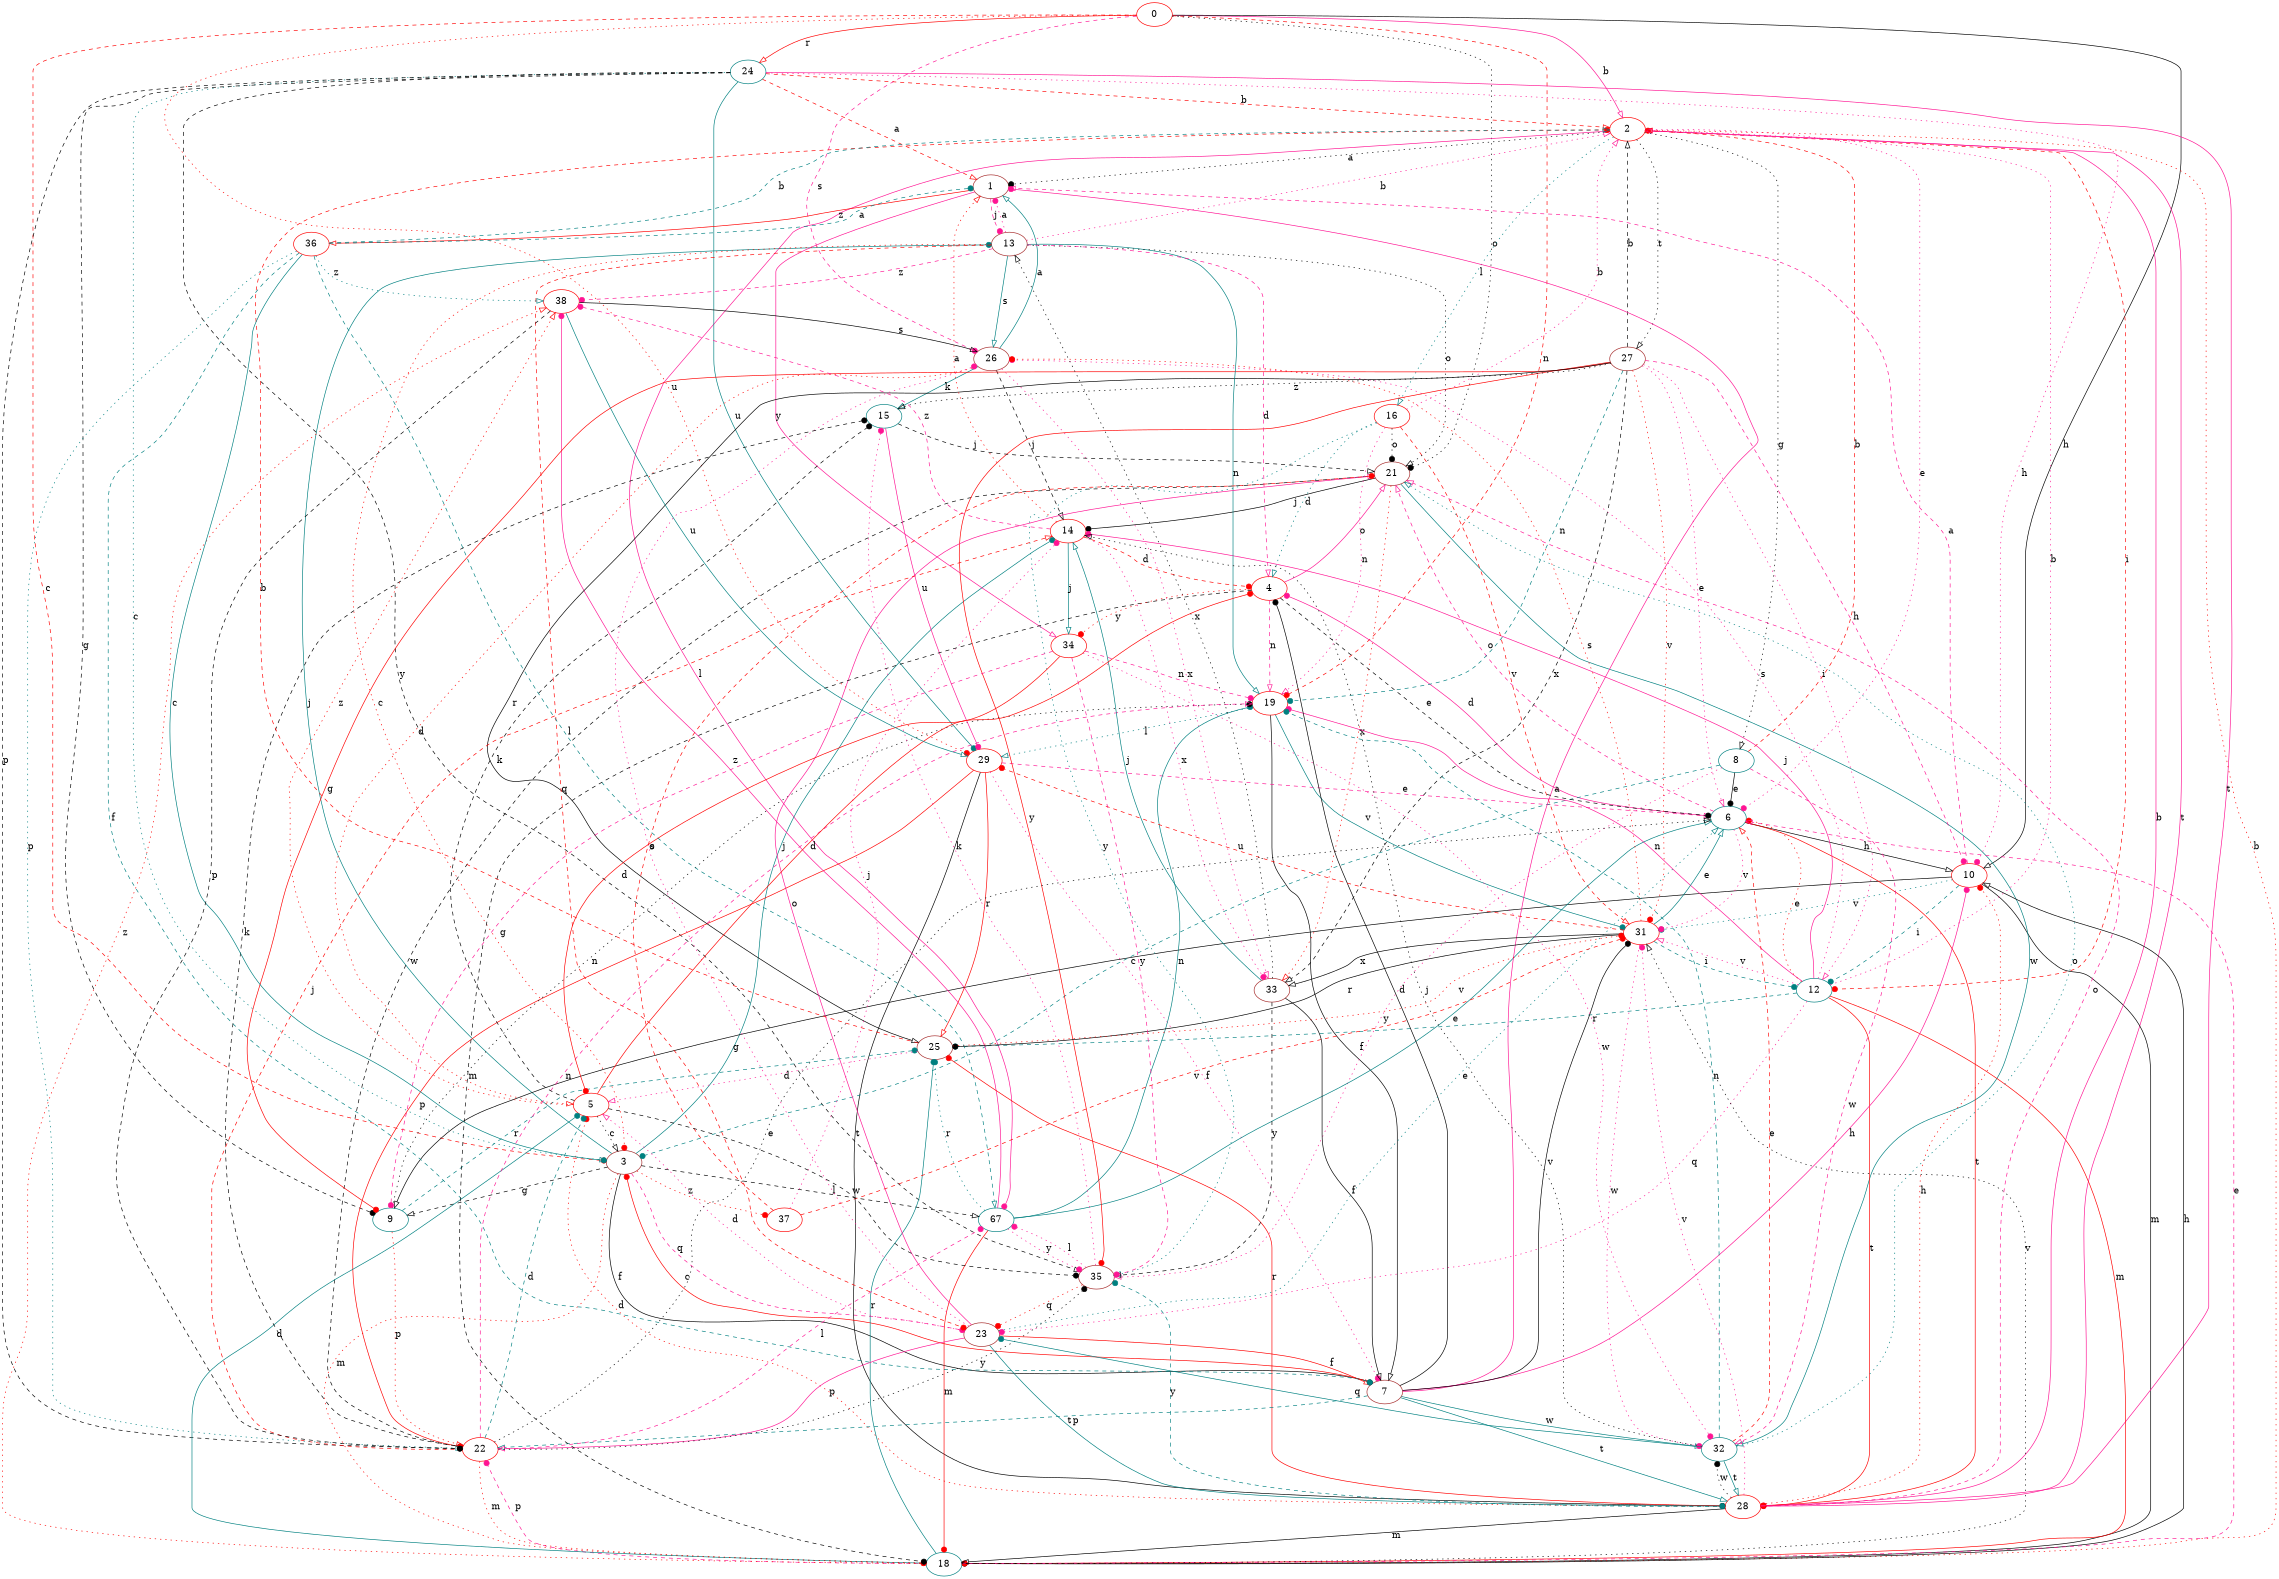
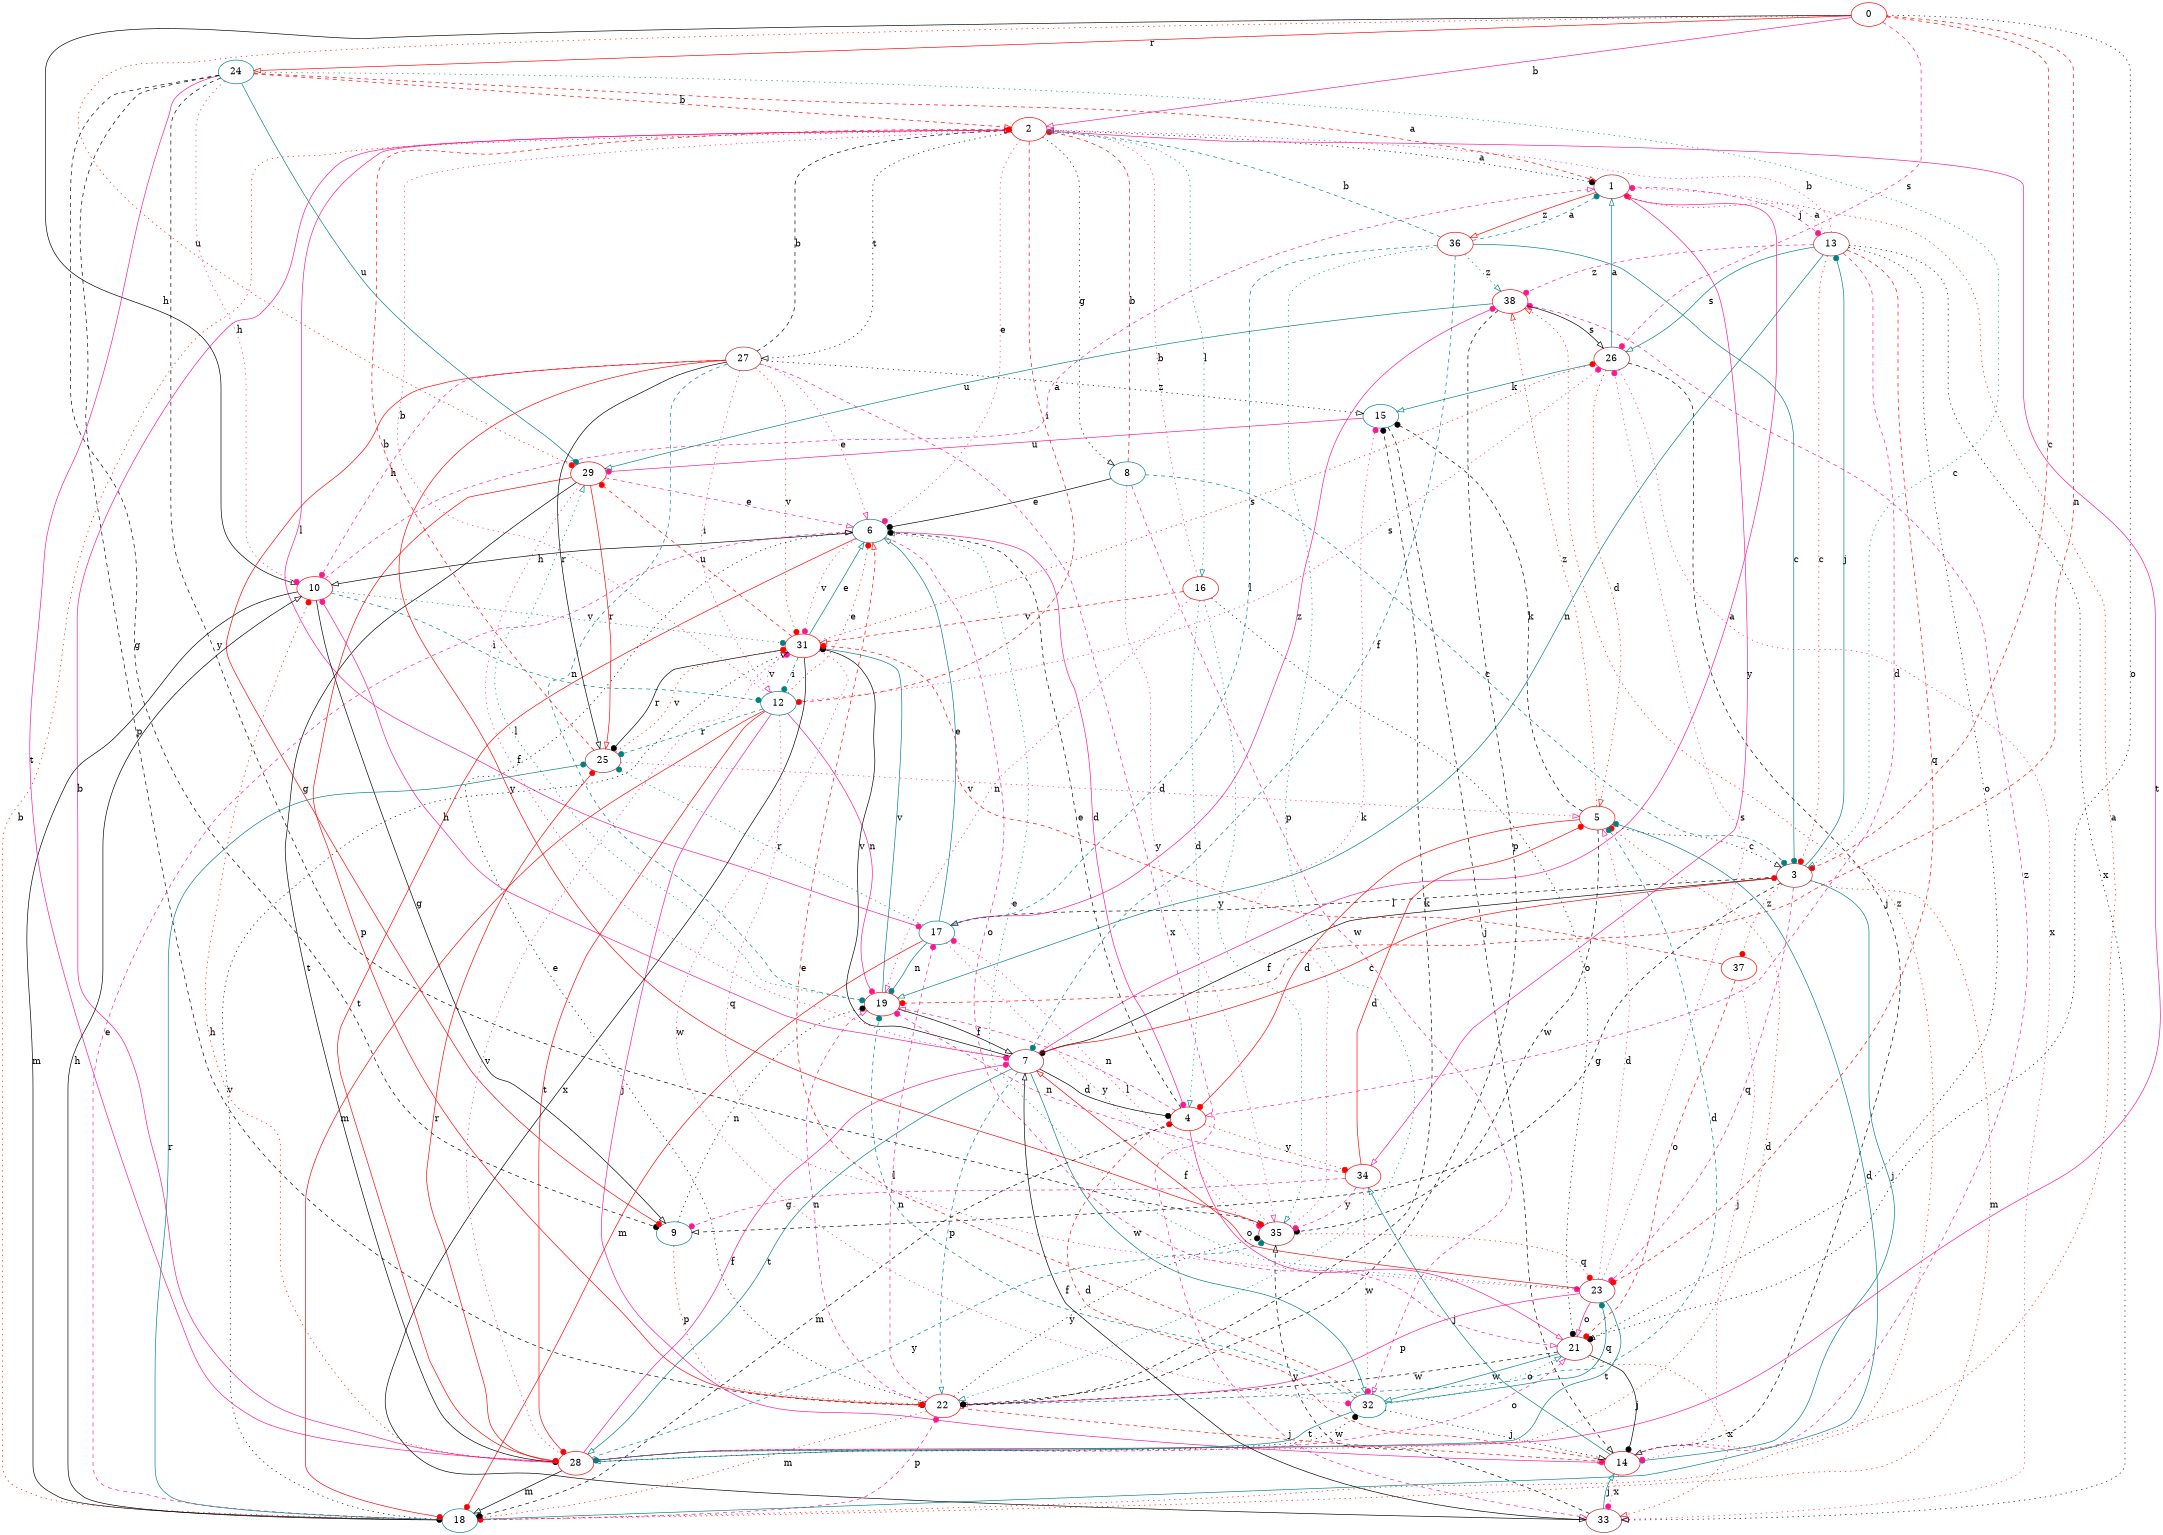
edge "15" -> "21": now "15" -> "14"
edge "33" -> "13": reversed
edge "27" -> "33": color black -> deeppink
edge "9" -> "25": removed, label "r"
edge "28" -> "7": added, label "f"
node "67": label "67" -> "17"
